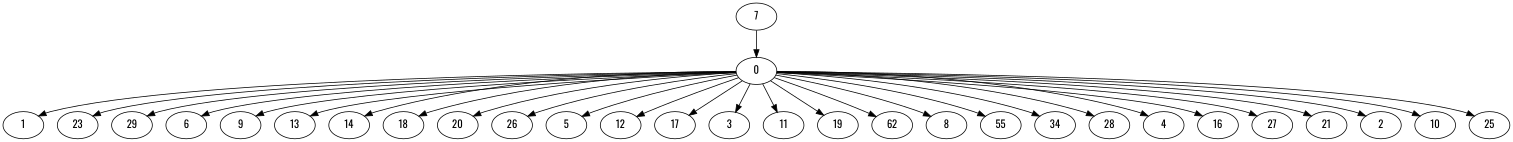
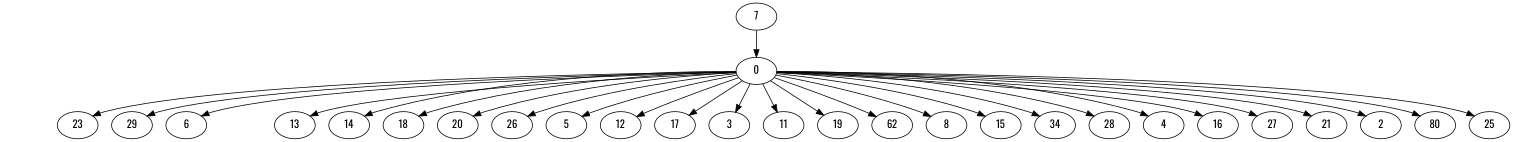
node "1": removed
node "9": removed
node "55": label "55" -> "15"
node "10": label "10" -> "80"
